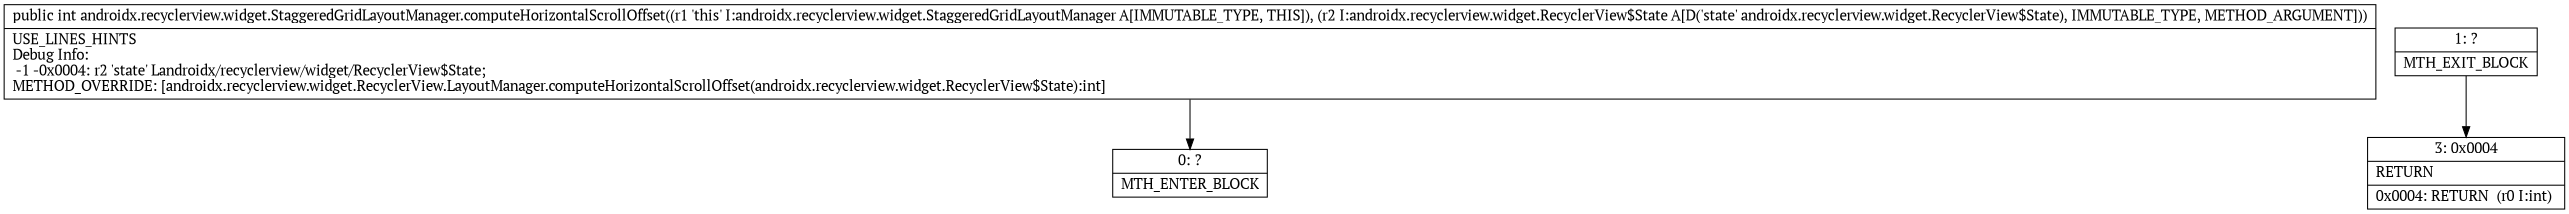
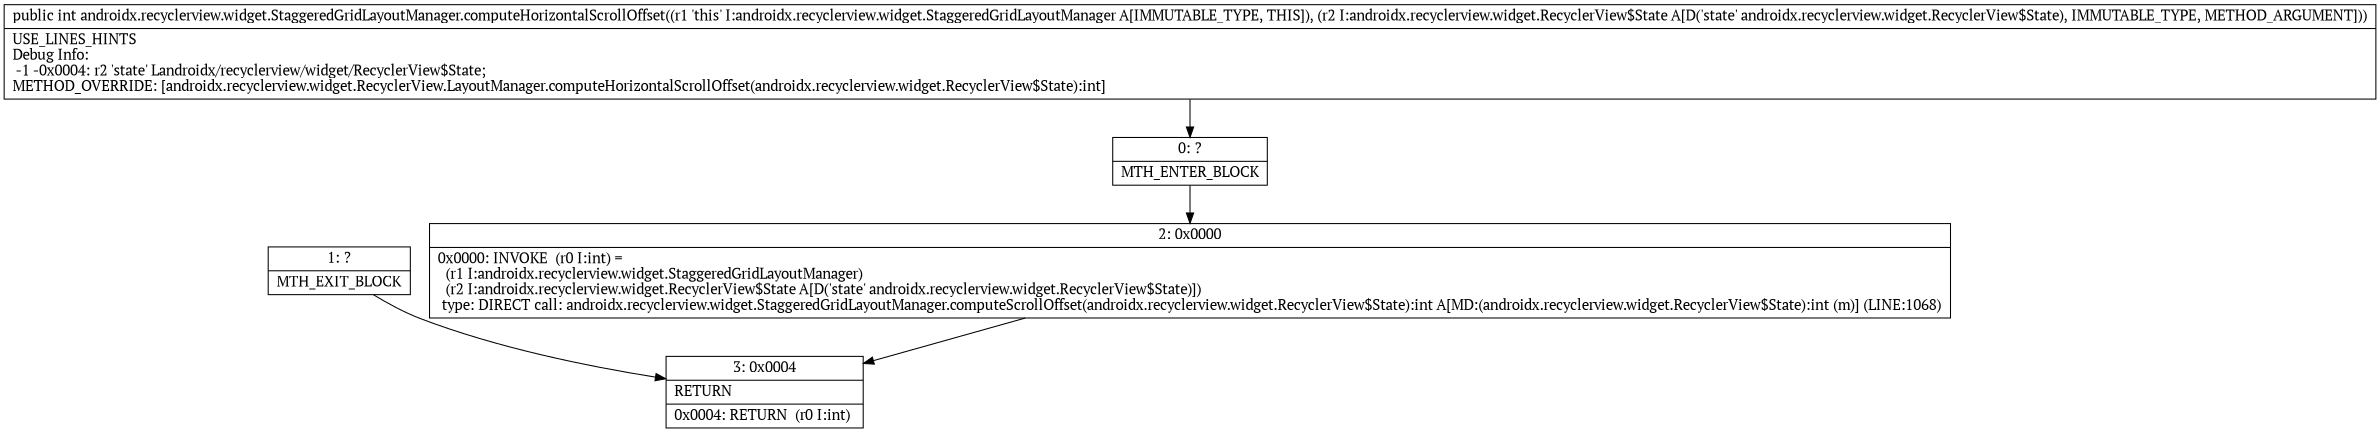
node "2: 0x0000": added
